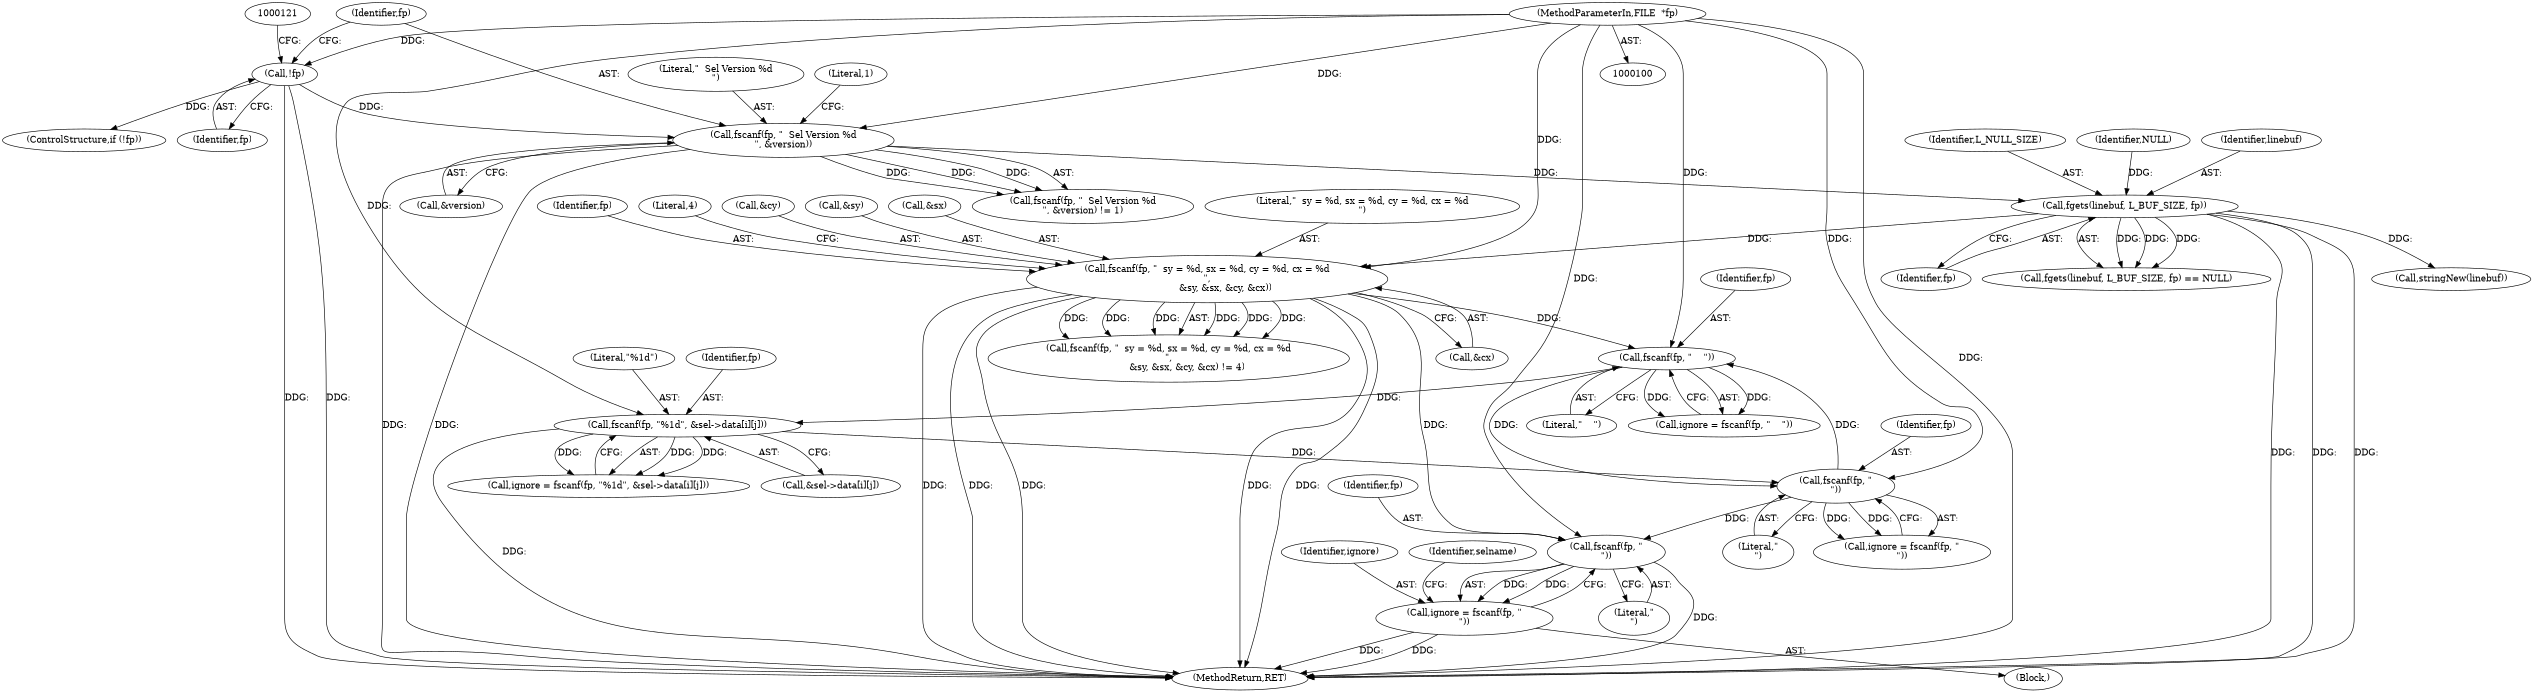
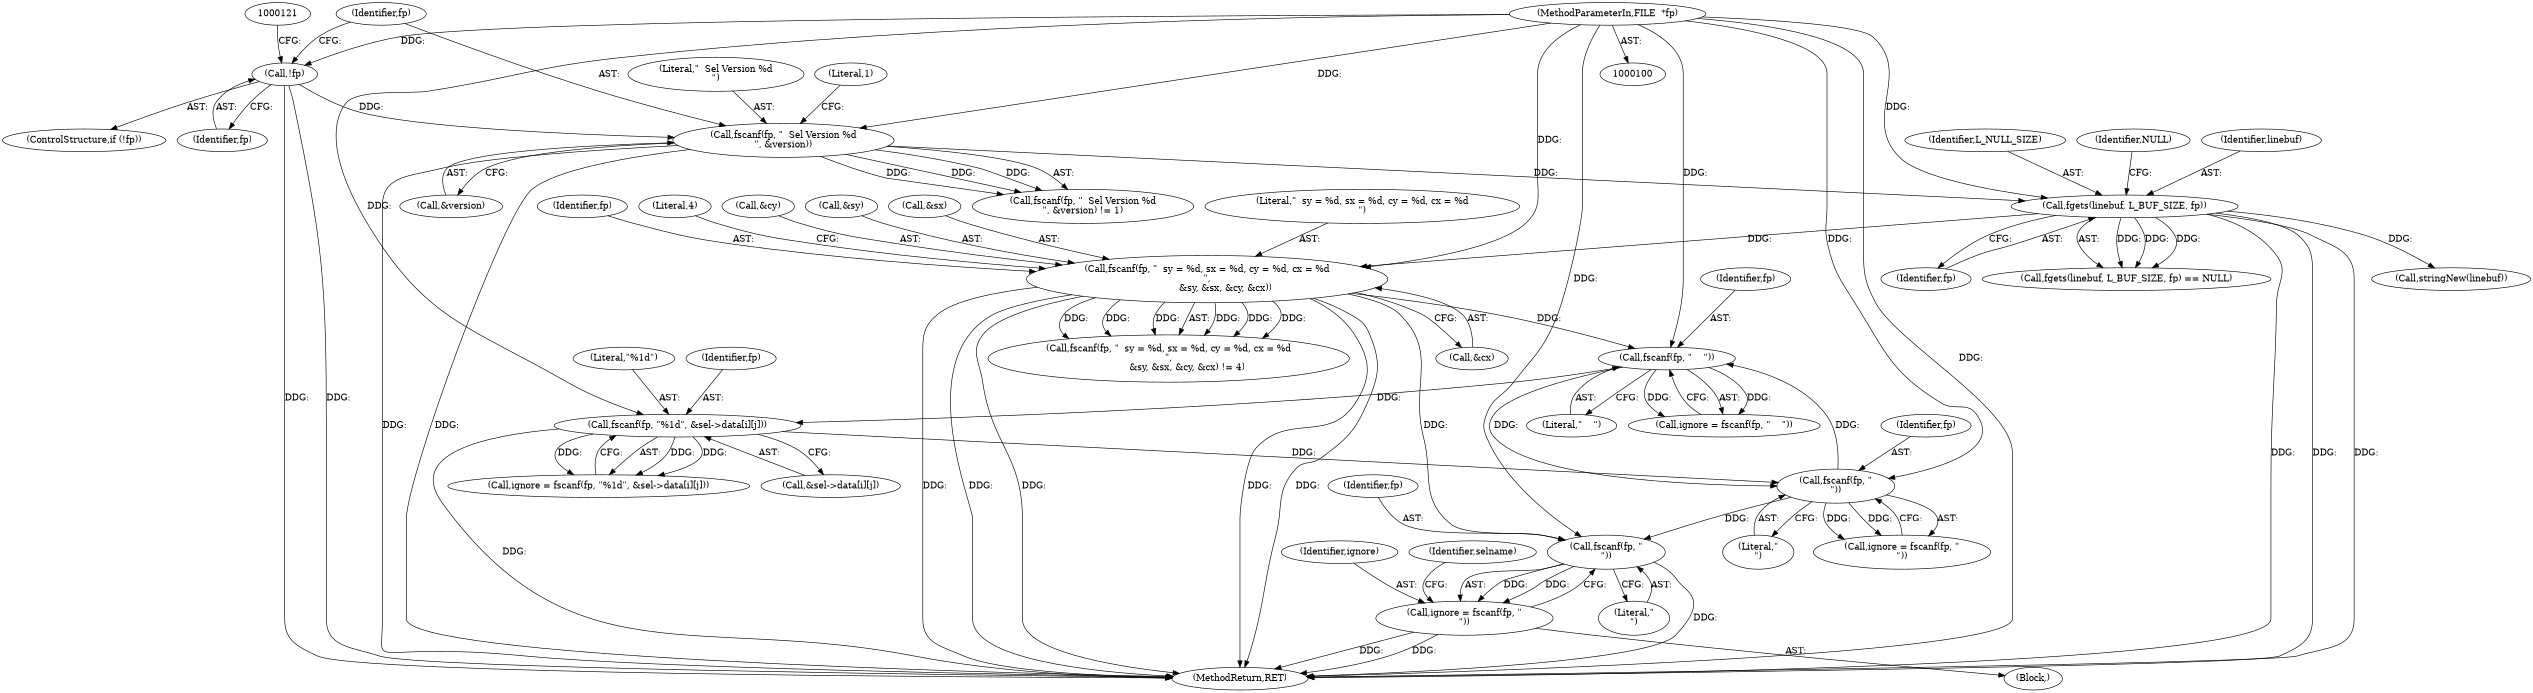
edge "(MethodParameterIn,FILE  *fp)" -> "(Call,fgets(linebuf, L_BUF_SIZE, fp))": added, label "DDG:"
edge "(Call,!fp)" -> "(ControlStructure,if (!fp))": label "DDG: " -> "AST: "
edge "(Identifier,NULL)" -> "(Call,fgets(linebuf, L_BUF_SIZE, fp))": label "DDG: " -> "CFG: "
